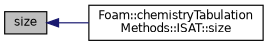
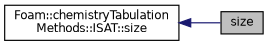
edge "Foam::chemistryTabulation Methods::ISAT::size" -> "size": reversed
